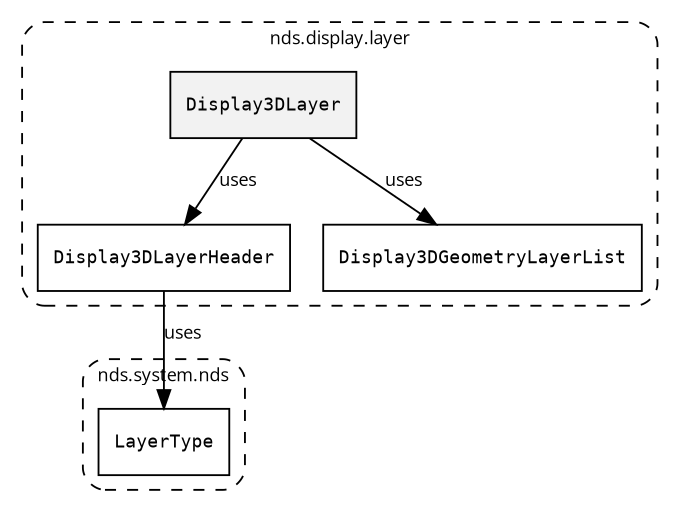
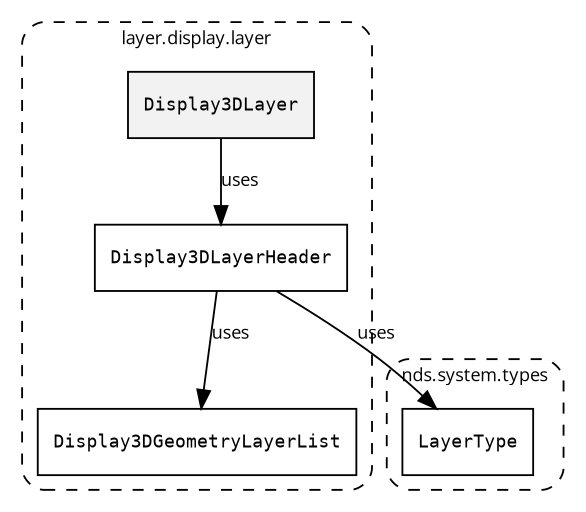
cluster "nds.display.layer": label "nds.display.layer" -> "layer.display.layer"
edge "Display3DLayer" -> "Display3DGeometryLayerList": now "Display3DLayerHeader" -> "Display3DGeometryLayerList"
cluster "nds.system.nds": label "nds.system.nds" -> "nds.system.types"
